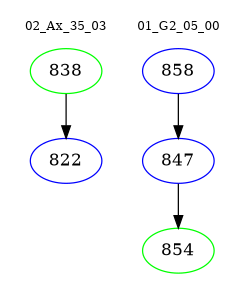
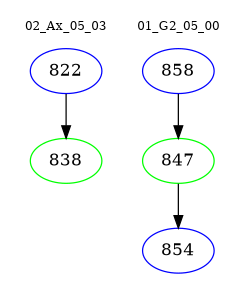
cluster "02_Ax_35_03": label "02_Ax_35_03" -> "02_Ax_05_03"
edge "838" -> "822": reversed
node "847": color blue -> green
node "854": color green -> blue
